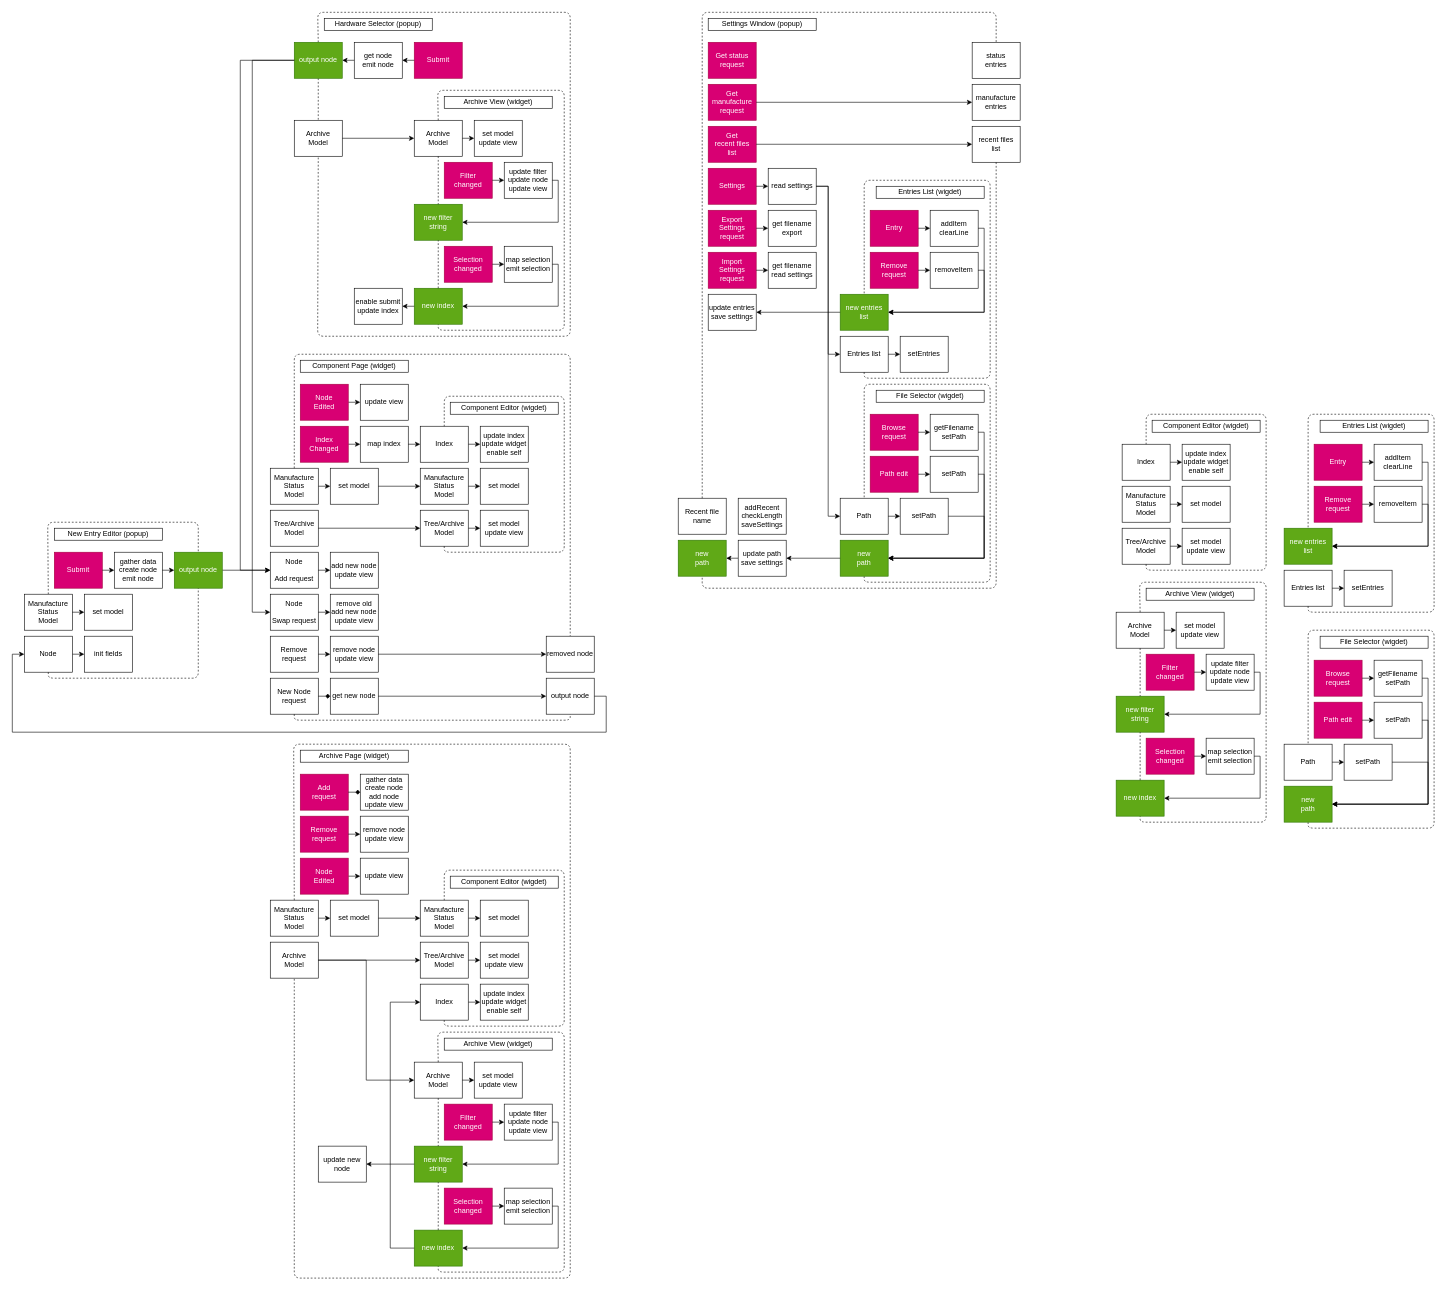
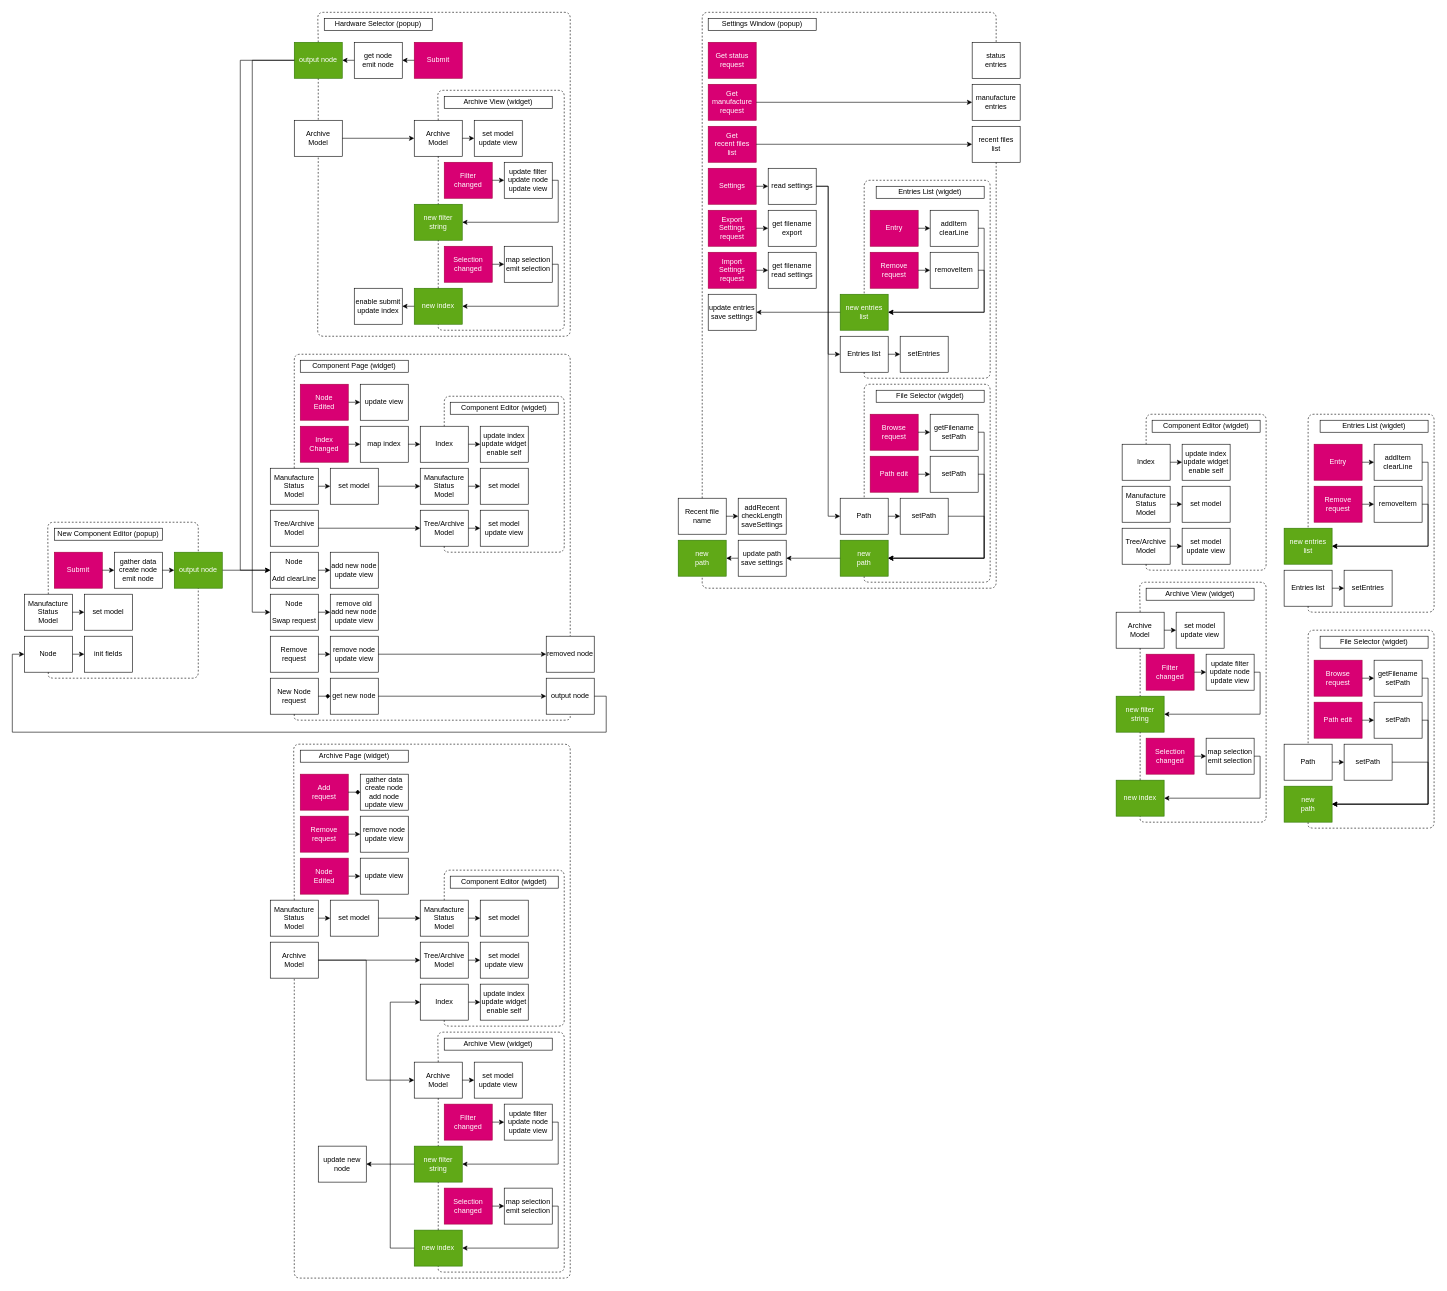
edge "Recent file name" -> "addRecent checkLength saveSettings": added
node "New Entry Editor (popup)": label "New Entry Editor (popup)" -> "New Component Editor (popup)"
node "Node Add request": label "Node Add request" -> "Node Add clearLine"
